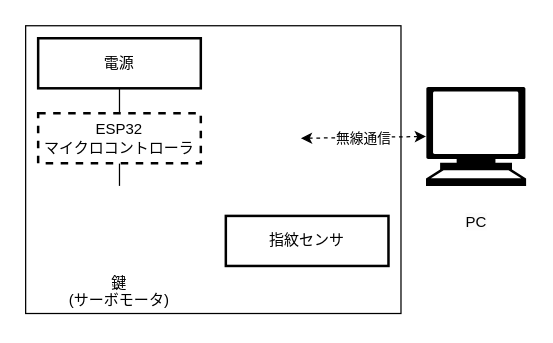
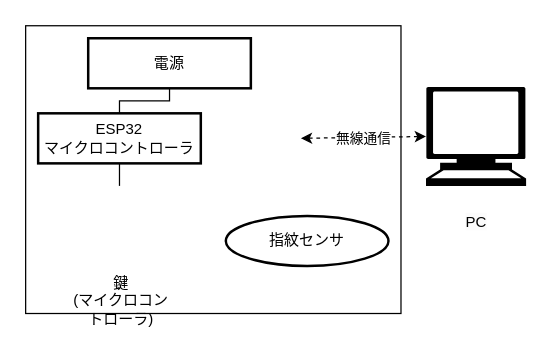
node "電源": moved (119, 63) -> (169, 63)
node "ESP32 マイクロコントローラ": style dashed -> solid
node "指紋センサ": shape rectangle -> ellipse
node "鍵 (サーボモータ)": label "鍵 (サーボモータ)" -> "鍵 (マイクロコントローラ)"
